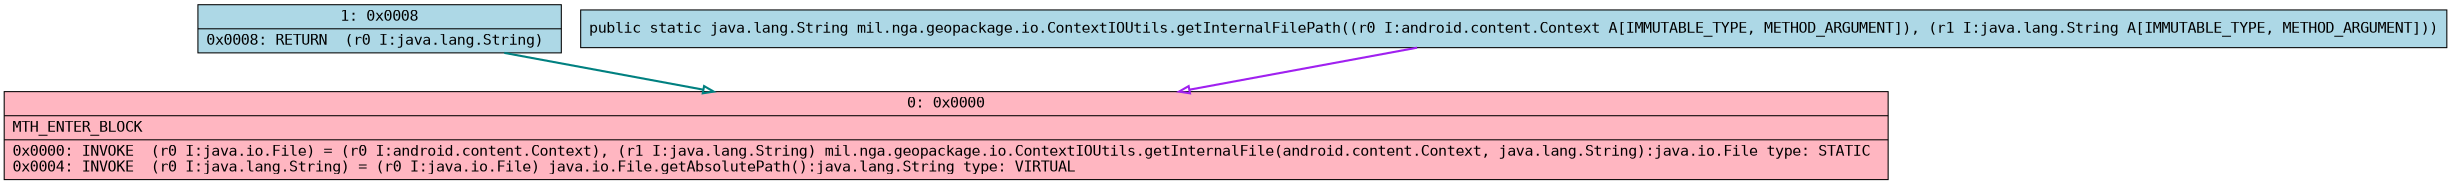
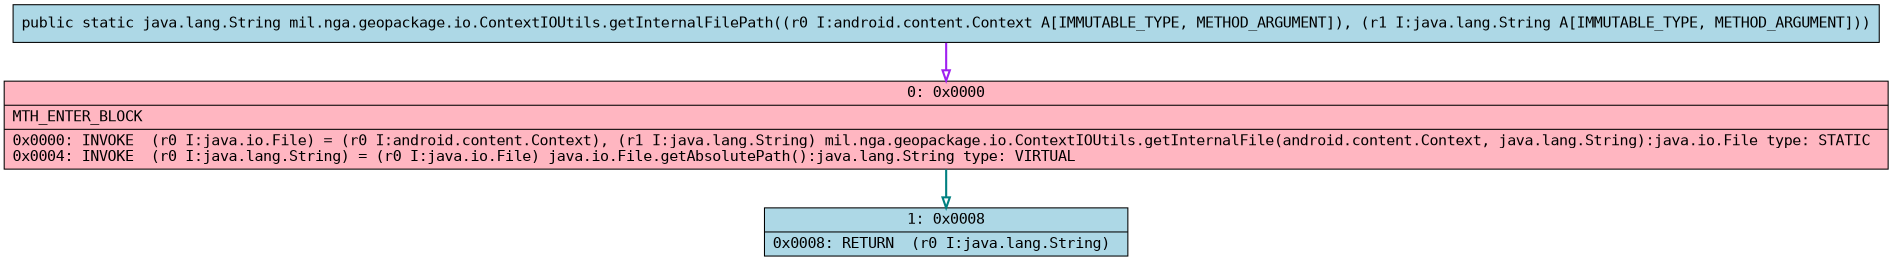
edge "1: 0x0008" -> "0: 0x0000": reversed
